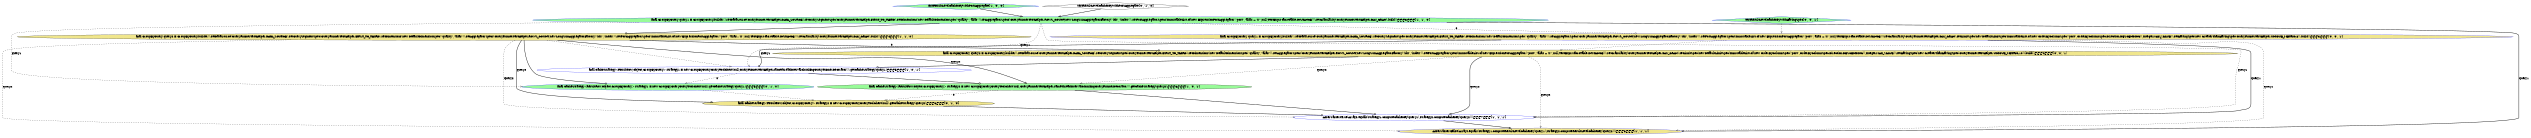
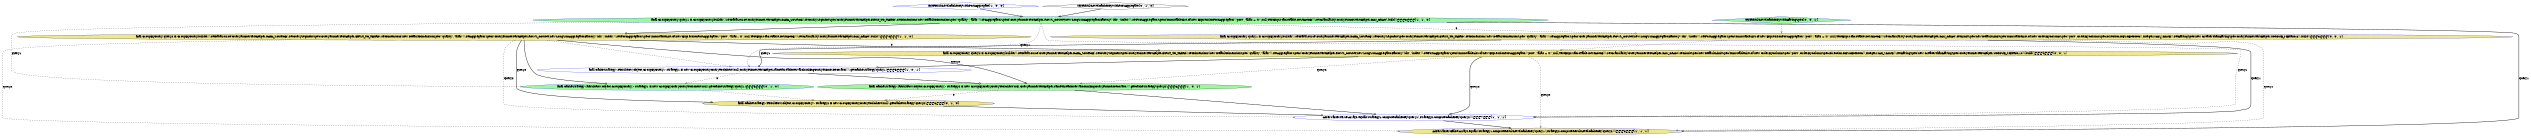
node "testResultLevelCacheKeyWithPostAggregate['1', '0', '0']": fillcolor palegreen -> white
